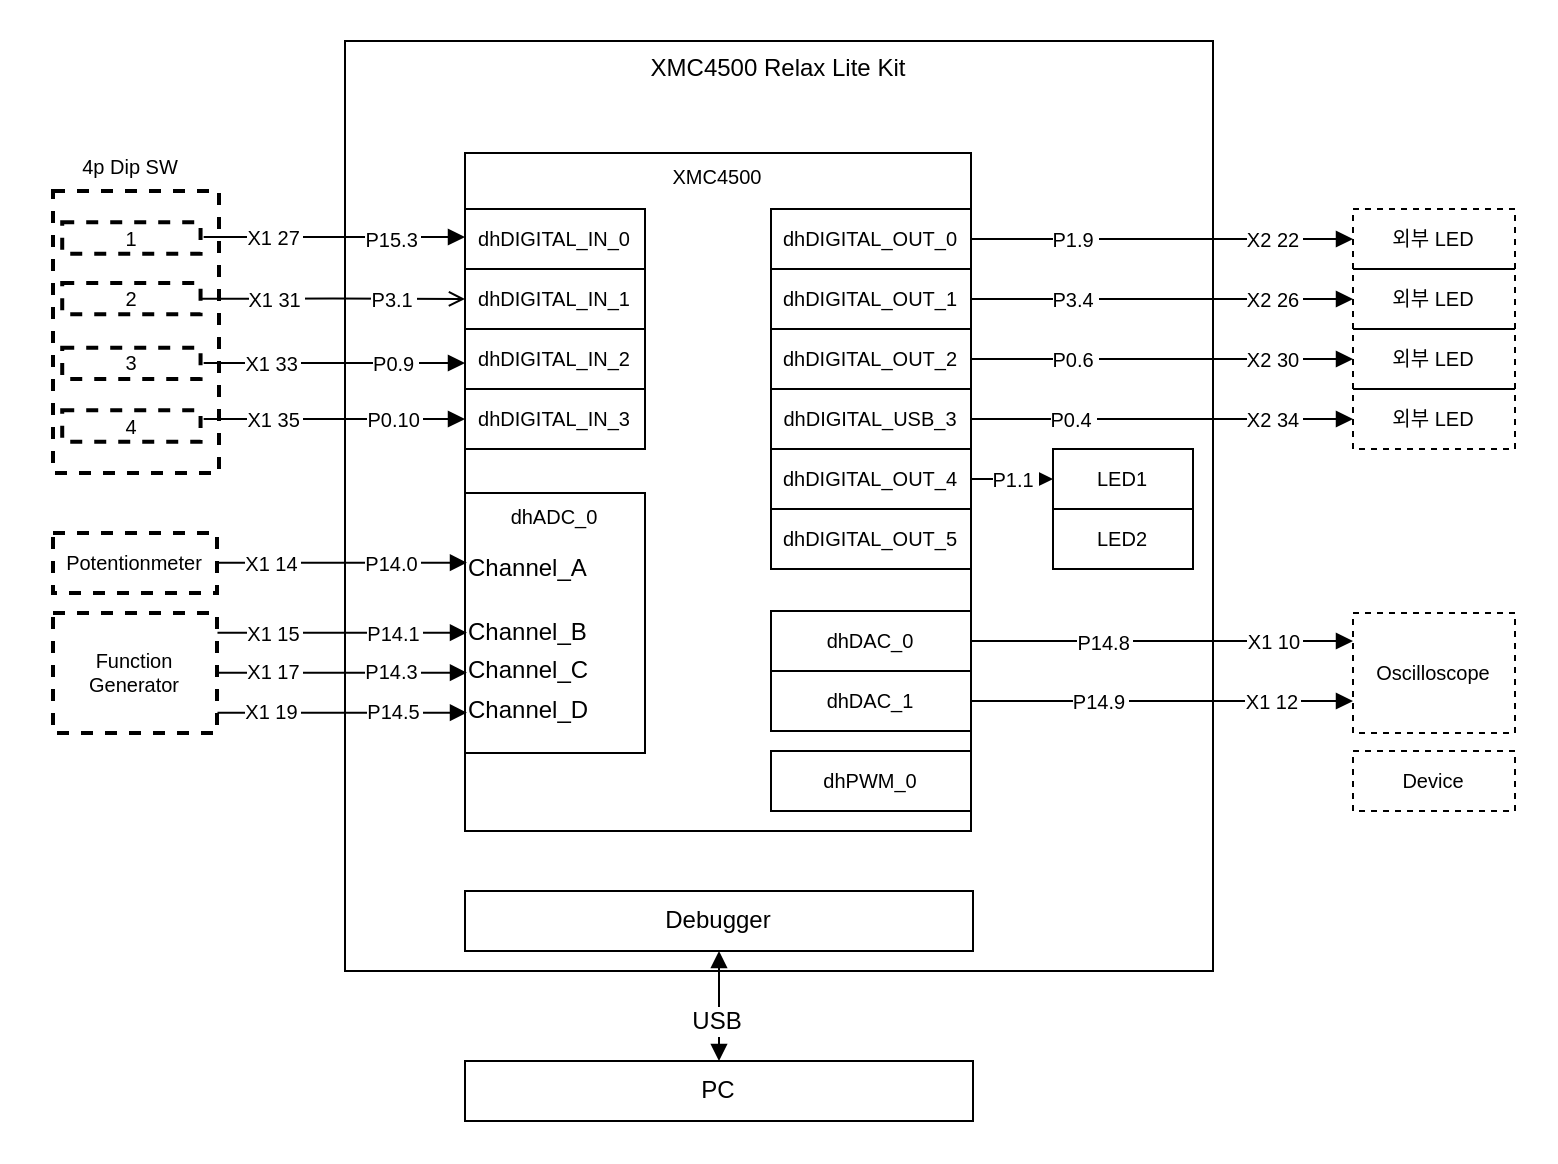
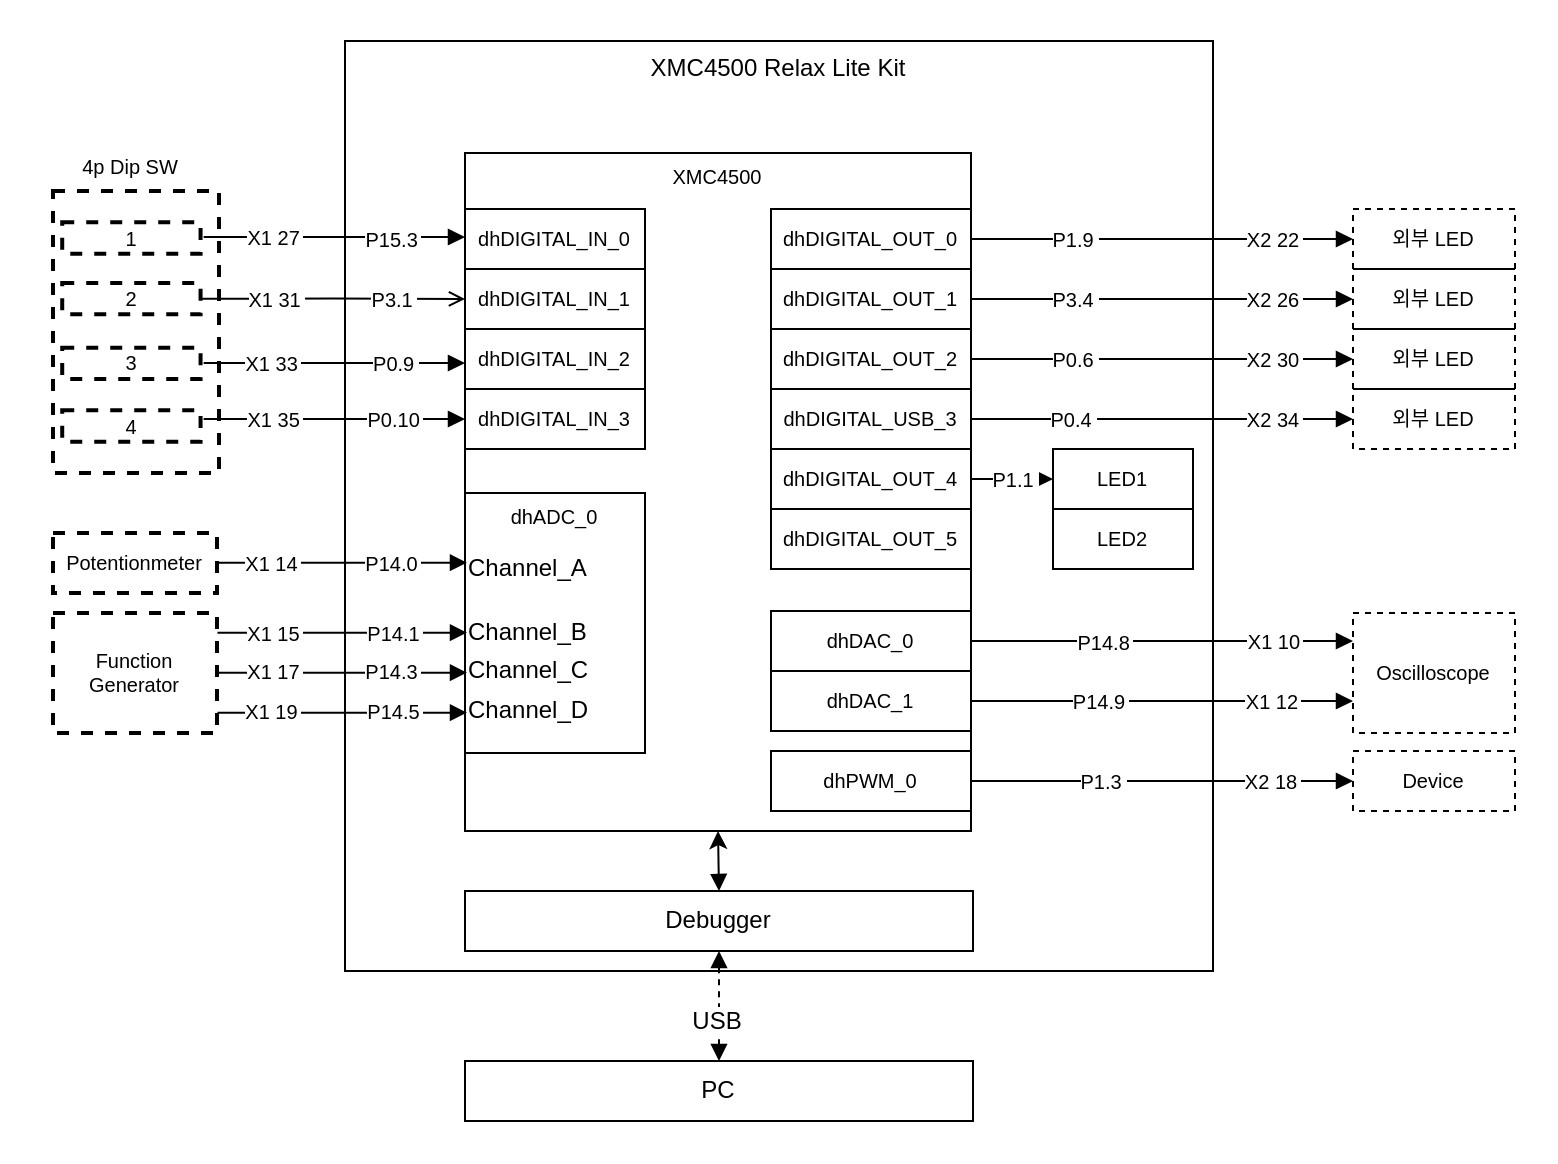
edge "dhPWM_0" -> "Device": added, labels "P1.3", "X2 18"
edge "XMC4500" -- "Debugger": added
edge "Debugger" -- "PC": style solid -> dashed
